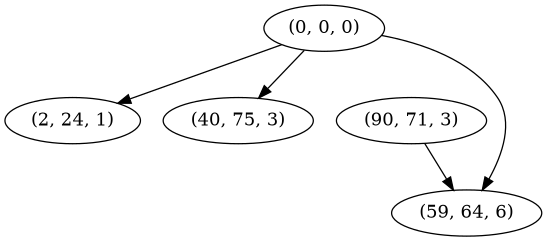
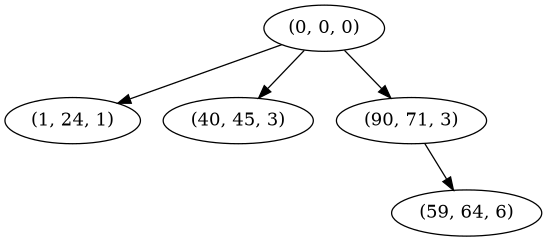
edge "(0, 0, 0)" -> "(59, 64, 6)": now "(0, 0, 0)" -> "(90, 71, 3)"
node "(2, 24, 1)": label "(2, 24, 1)" -> "(1, 24, 1)"
node "(40, 75, 3)": label "(40, 75, 3)" -> "(40, 45, 3)"
